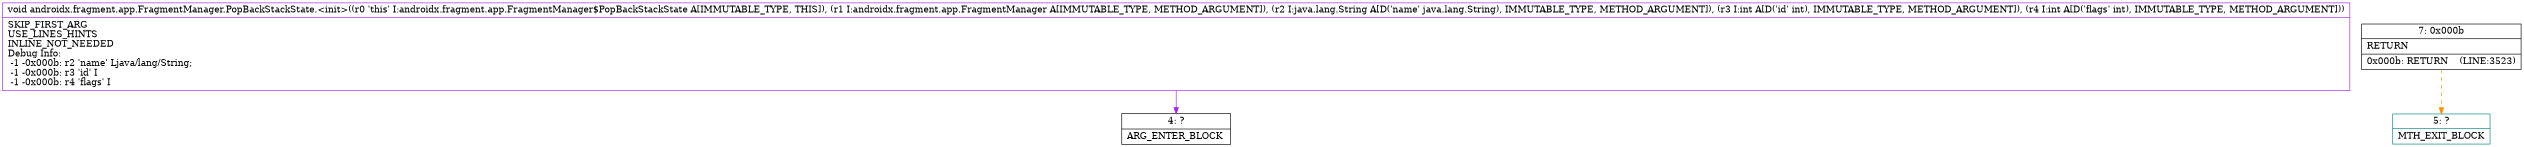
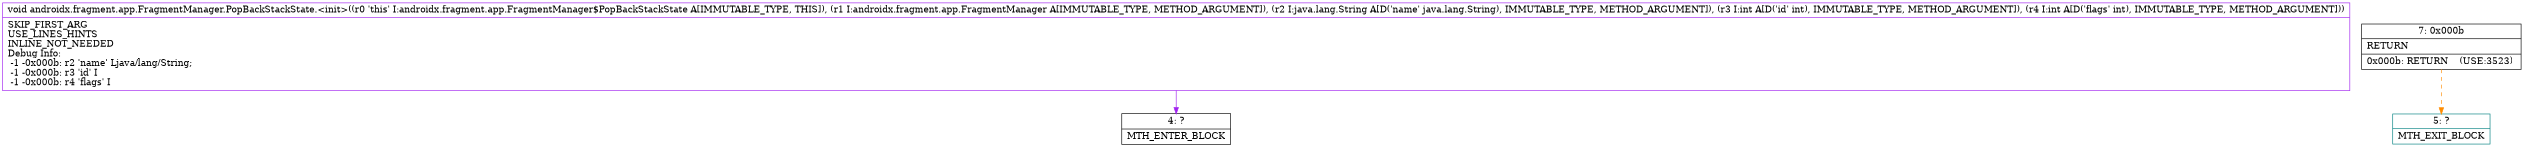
node "7: 0x000b": text "0x000b: RETURN    (LINE:3523)" -> "0x000b: RETURN    (USE:3523)"
node "4: ?": text "ARG_ENTER_BLOCK" -> "MTH_ENTER_BLOCK"
